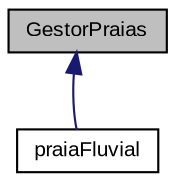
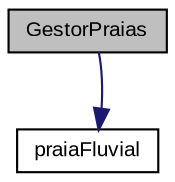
edge "praiaFluvial" -> "GestorPraias": reversed
